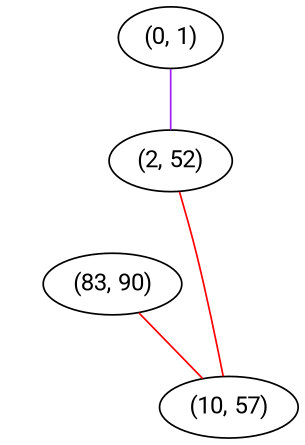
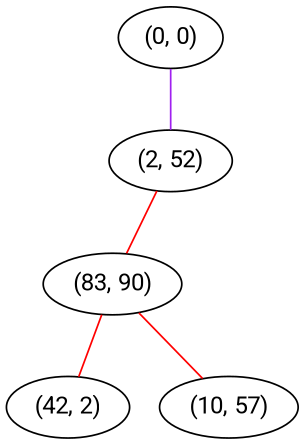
node "(0, 1)": label "(0, 1)" -> "(0, 0)"
edge "(2, 52)" -- "(10, 57)": now "(2, 52)" -- "(83, 90)"
node "(42, 2)": added
